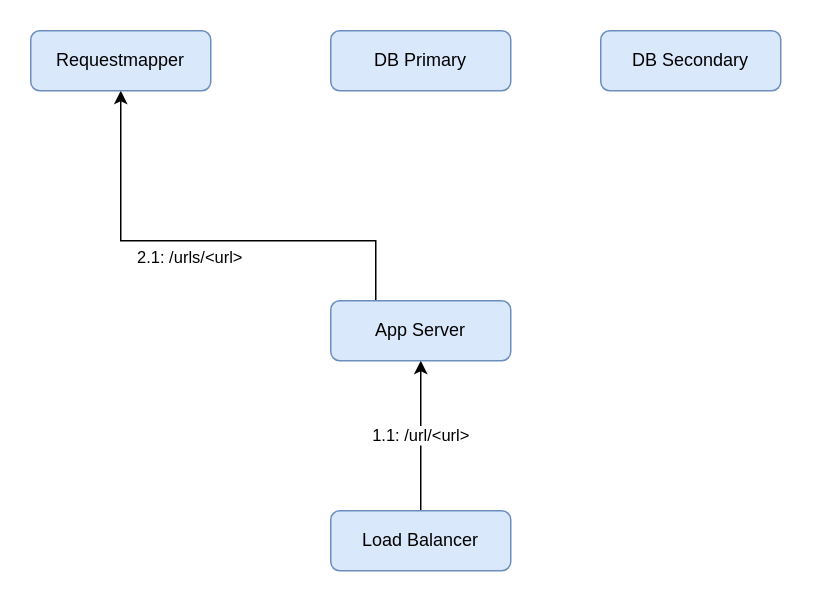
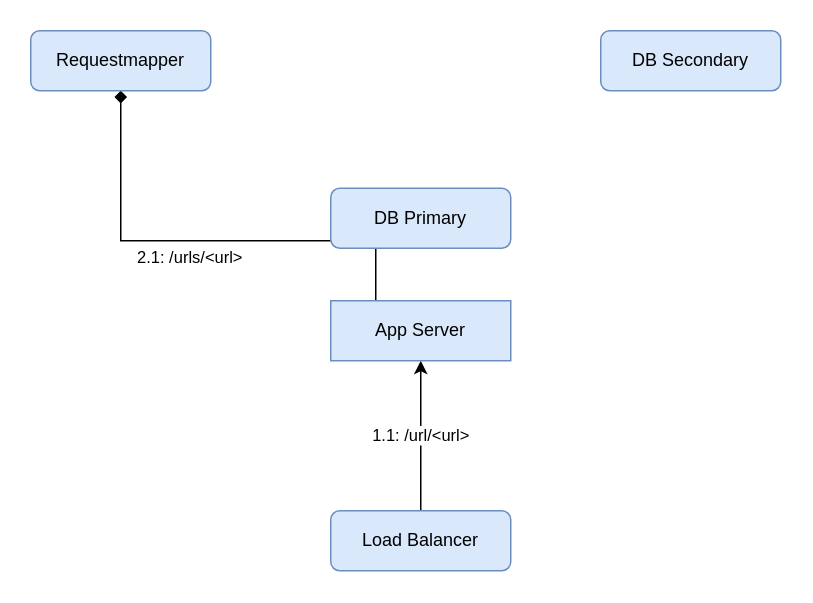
node "DB Primary": moved (421, 61) -> (421, 218)
edge "App Server" -> "Requestmapper": arrowhead classic -> diamond
node "App Server": shape rounded rectangle -> rectangle
